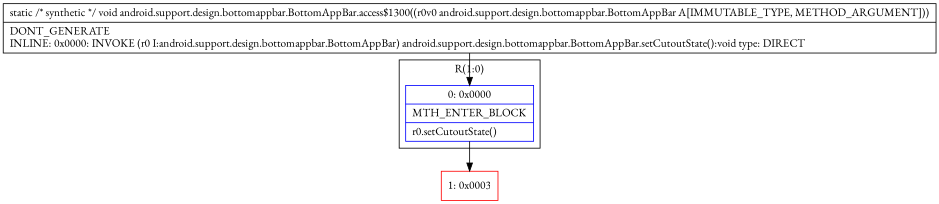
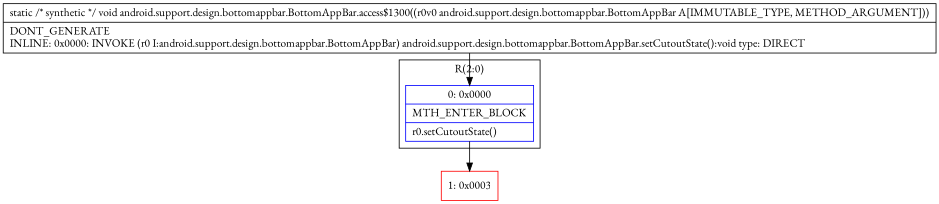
cluster "R(1:0)": label "R(1:0)" -> "R(2:0)"
